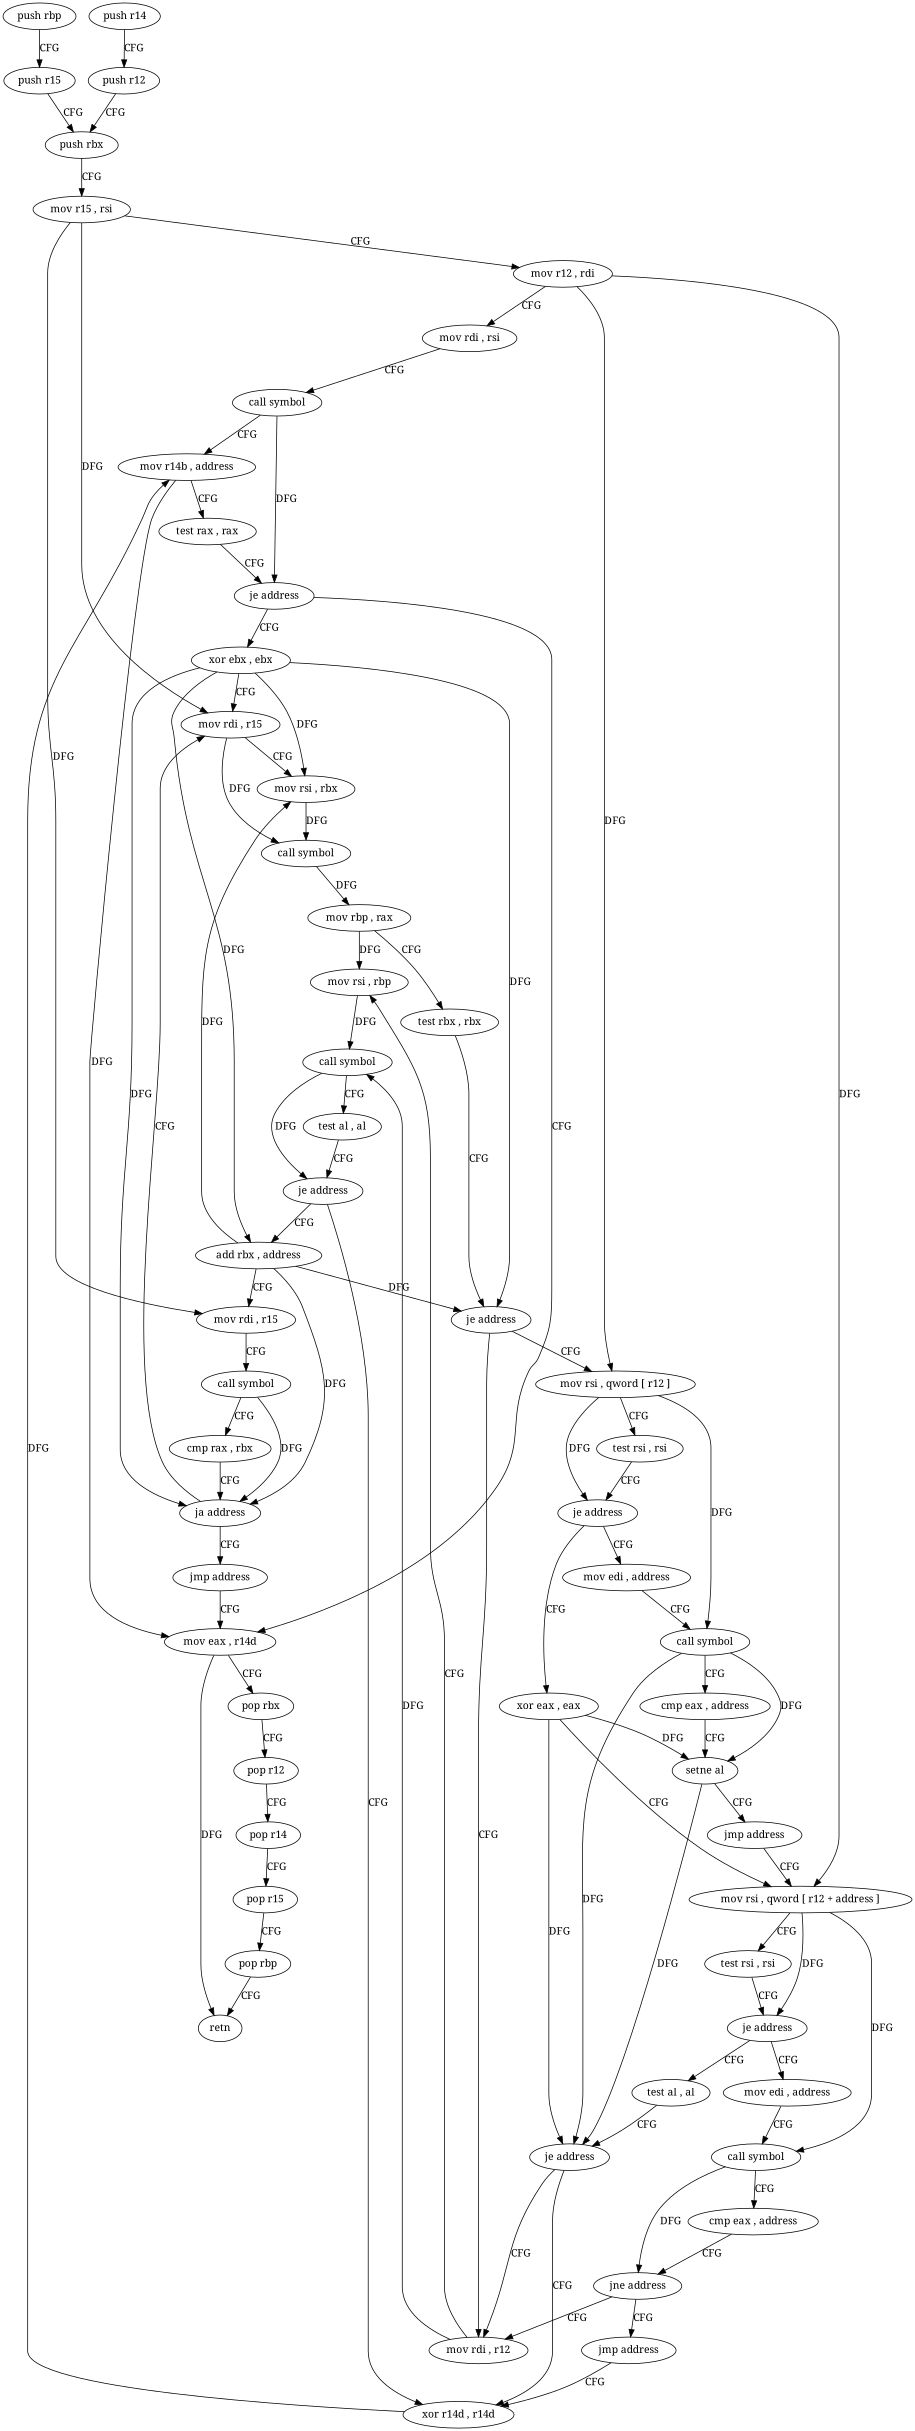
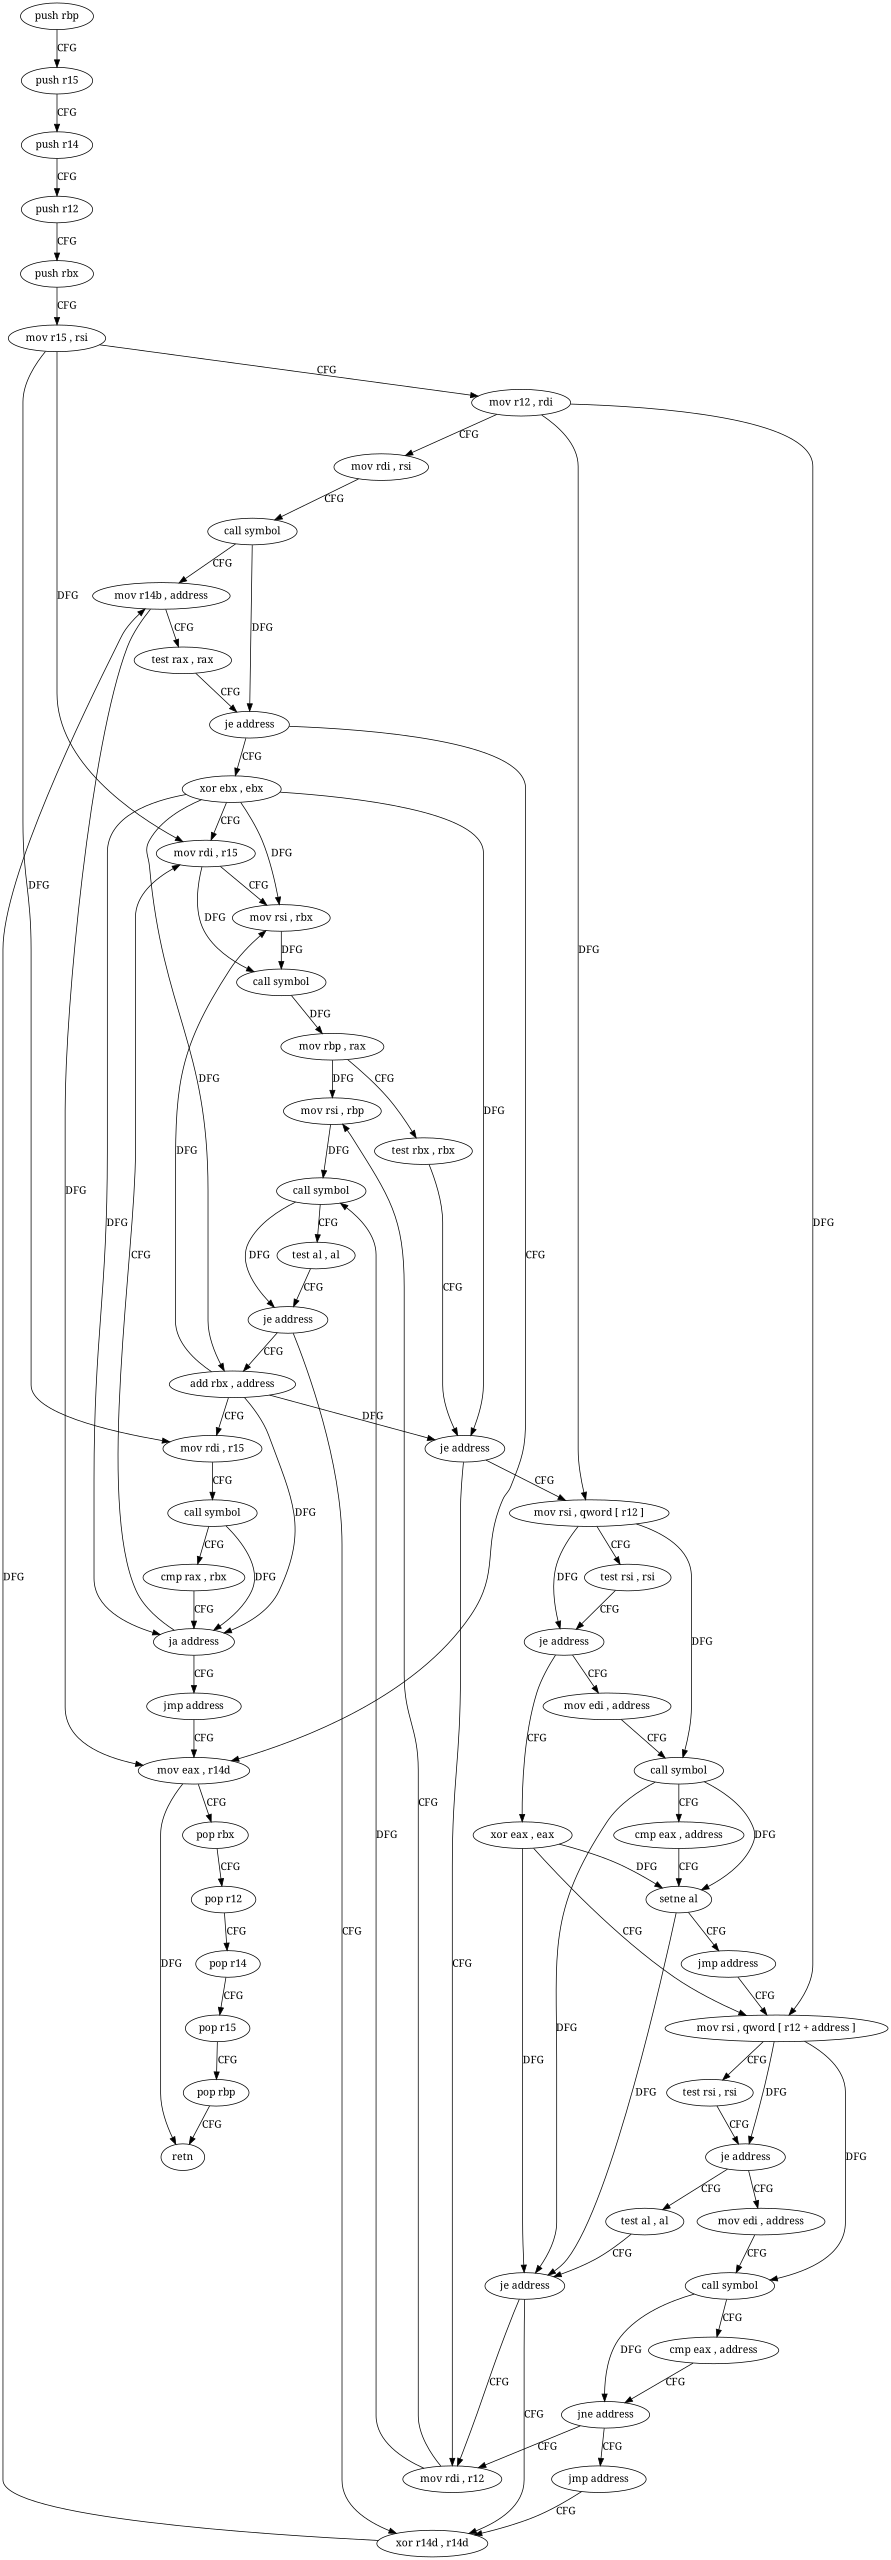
edge "push r15" -> "push rbx": now "push r15" -> "push r14"
